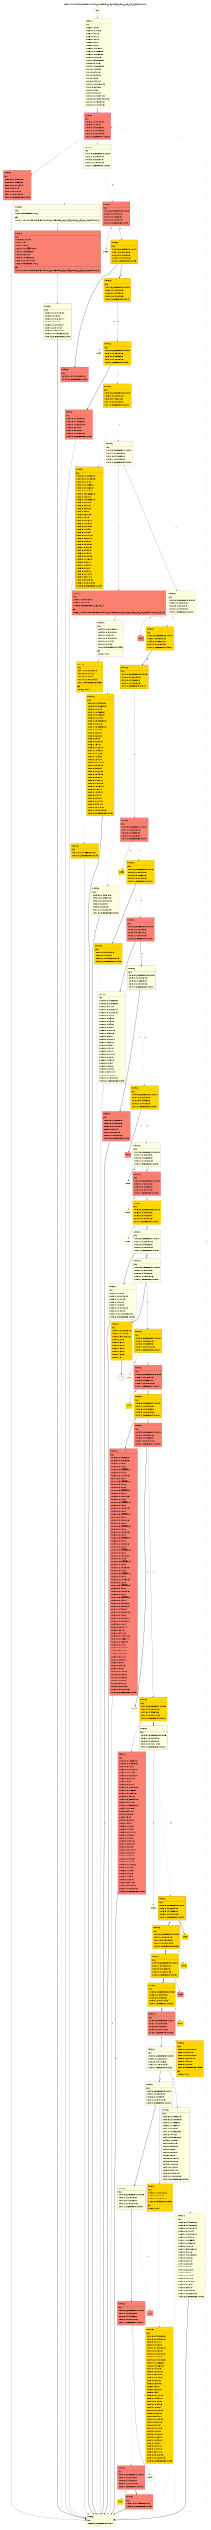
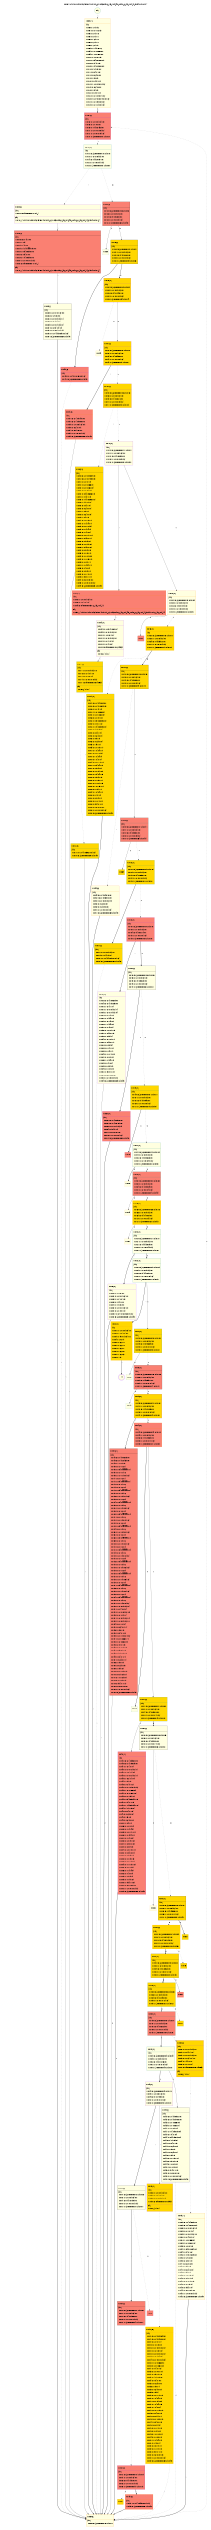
node "0x401c2e [30]": removed
node "0x4022f1": fillcolor gold -> lightyellow
node "0x4023f7": removed
